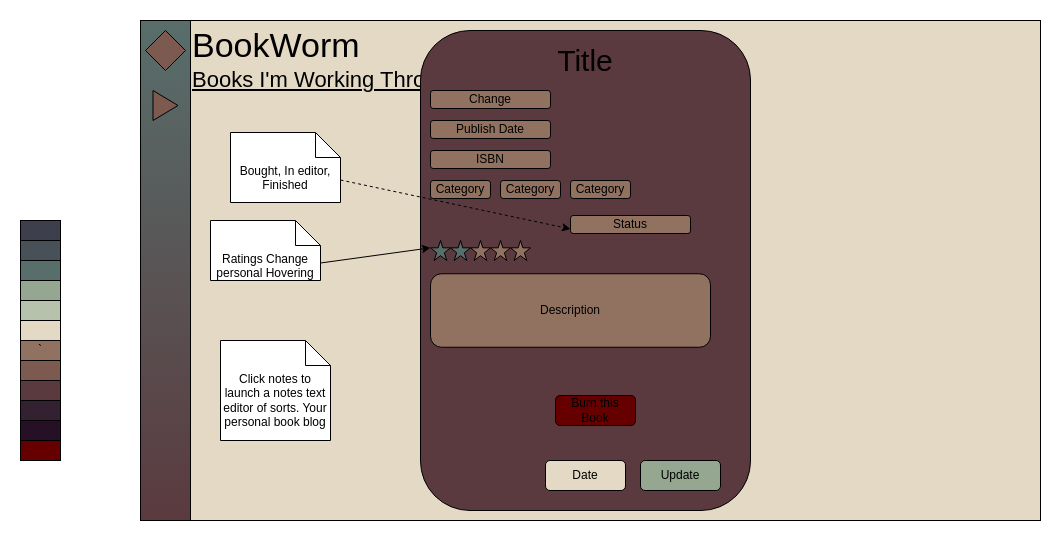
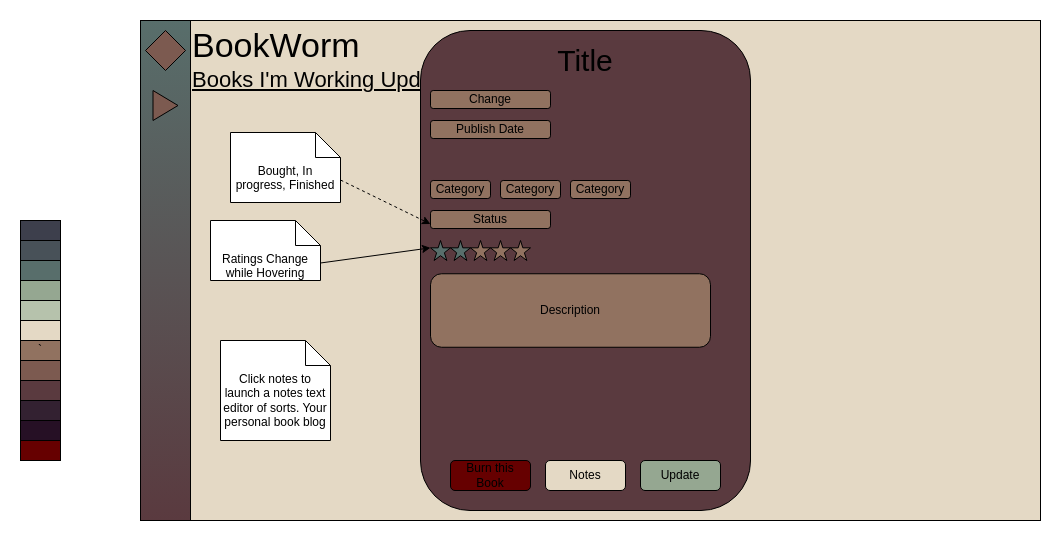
node "Books I'm Working Through": label "Books I'm Working Through" -> "Books I'm Working Update"
node "ISBN": removed
node "Bought, In editor, Finished": label "Bought, In editor, Finished" -> "Bought, In progress, Finished"
node "Status": moved (631, 225) -> (491, 220)
node "Ratings Change personal Hovering": label "Ratings Change personal Hovering" -> "Ratings Change while Hovering"
node "Burn this Book": moved (596, 411) -> (491, 476)
node "Date": label "Date" -> "Notes"
